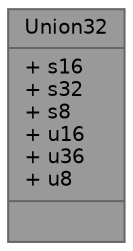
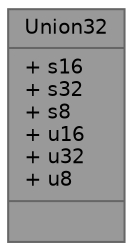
node "Union32": text "+ u36" -> "+ u32"
